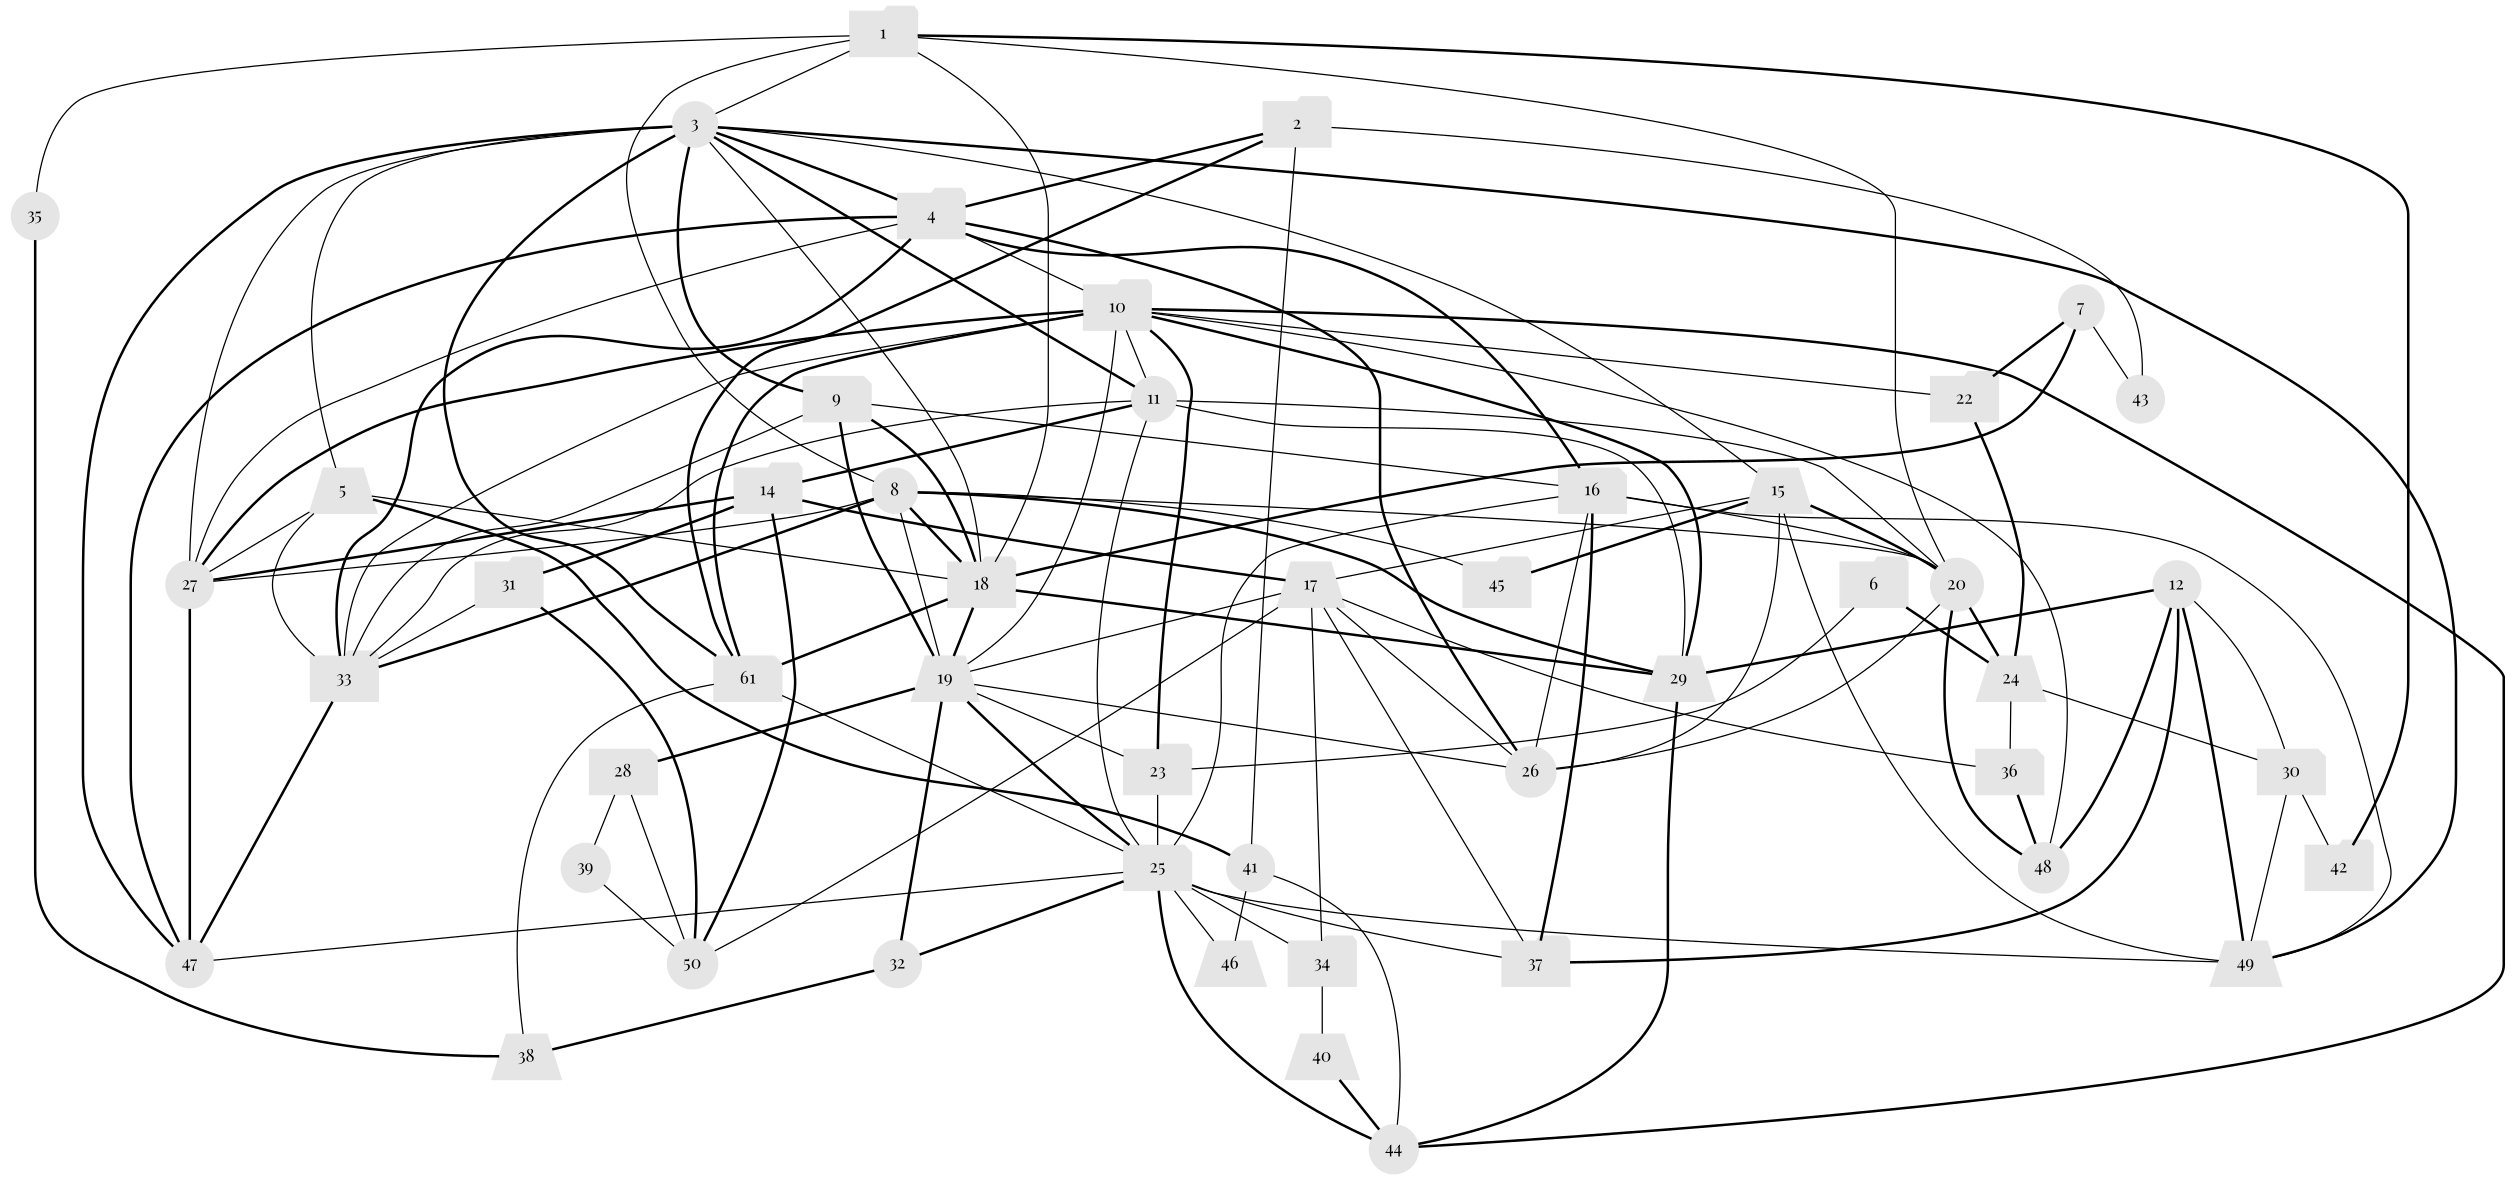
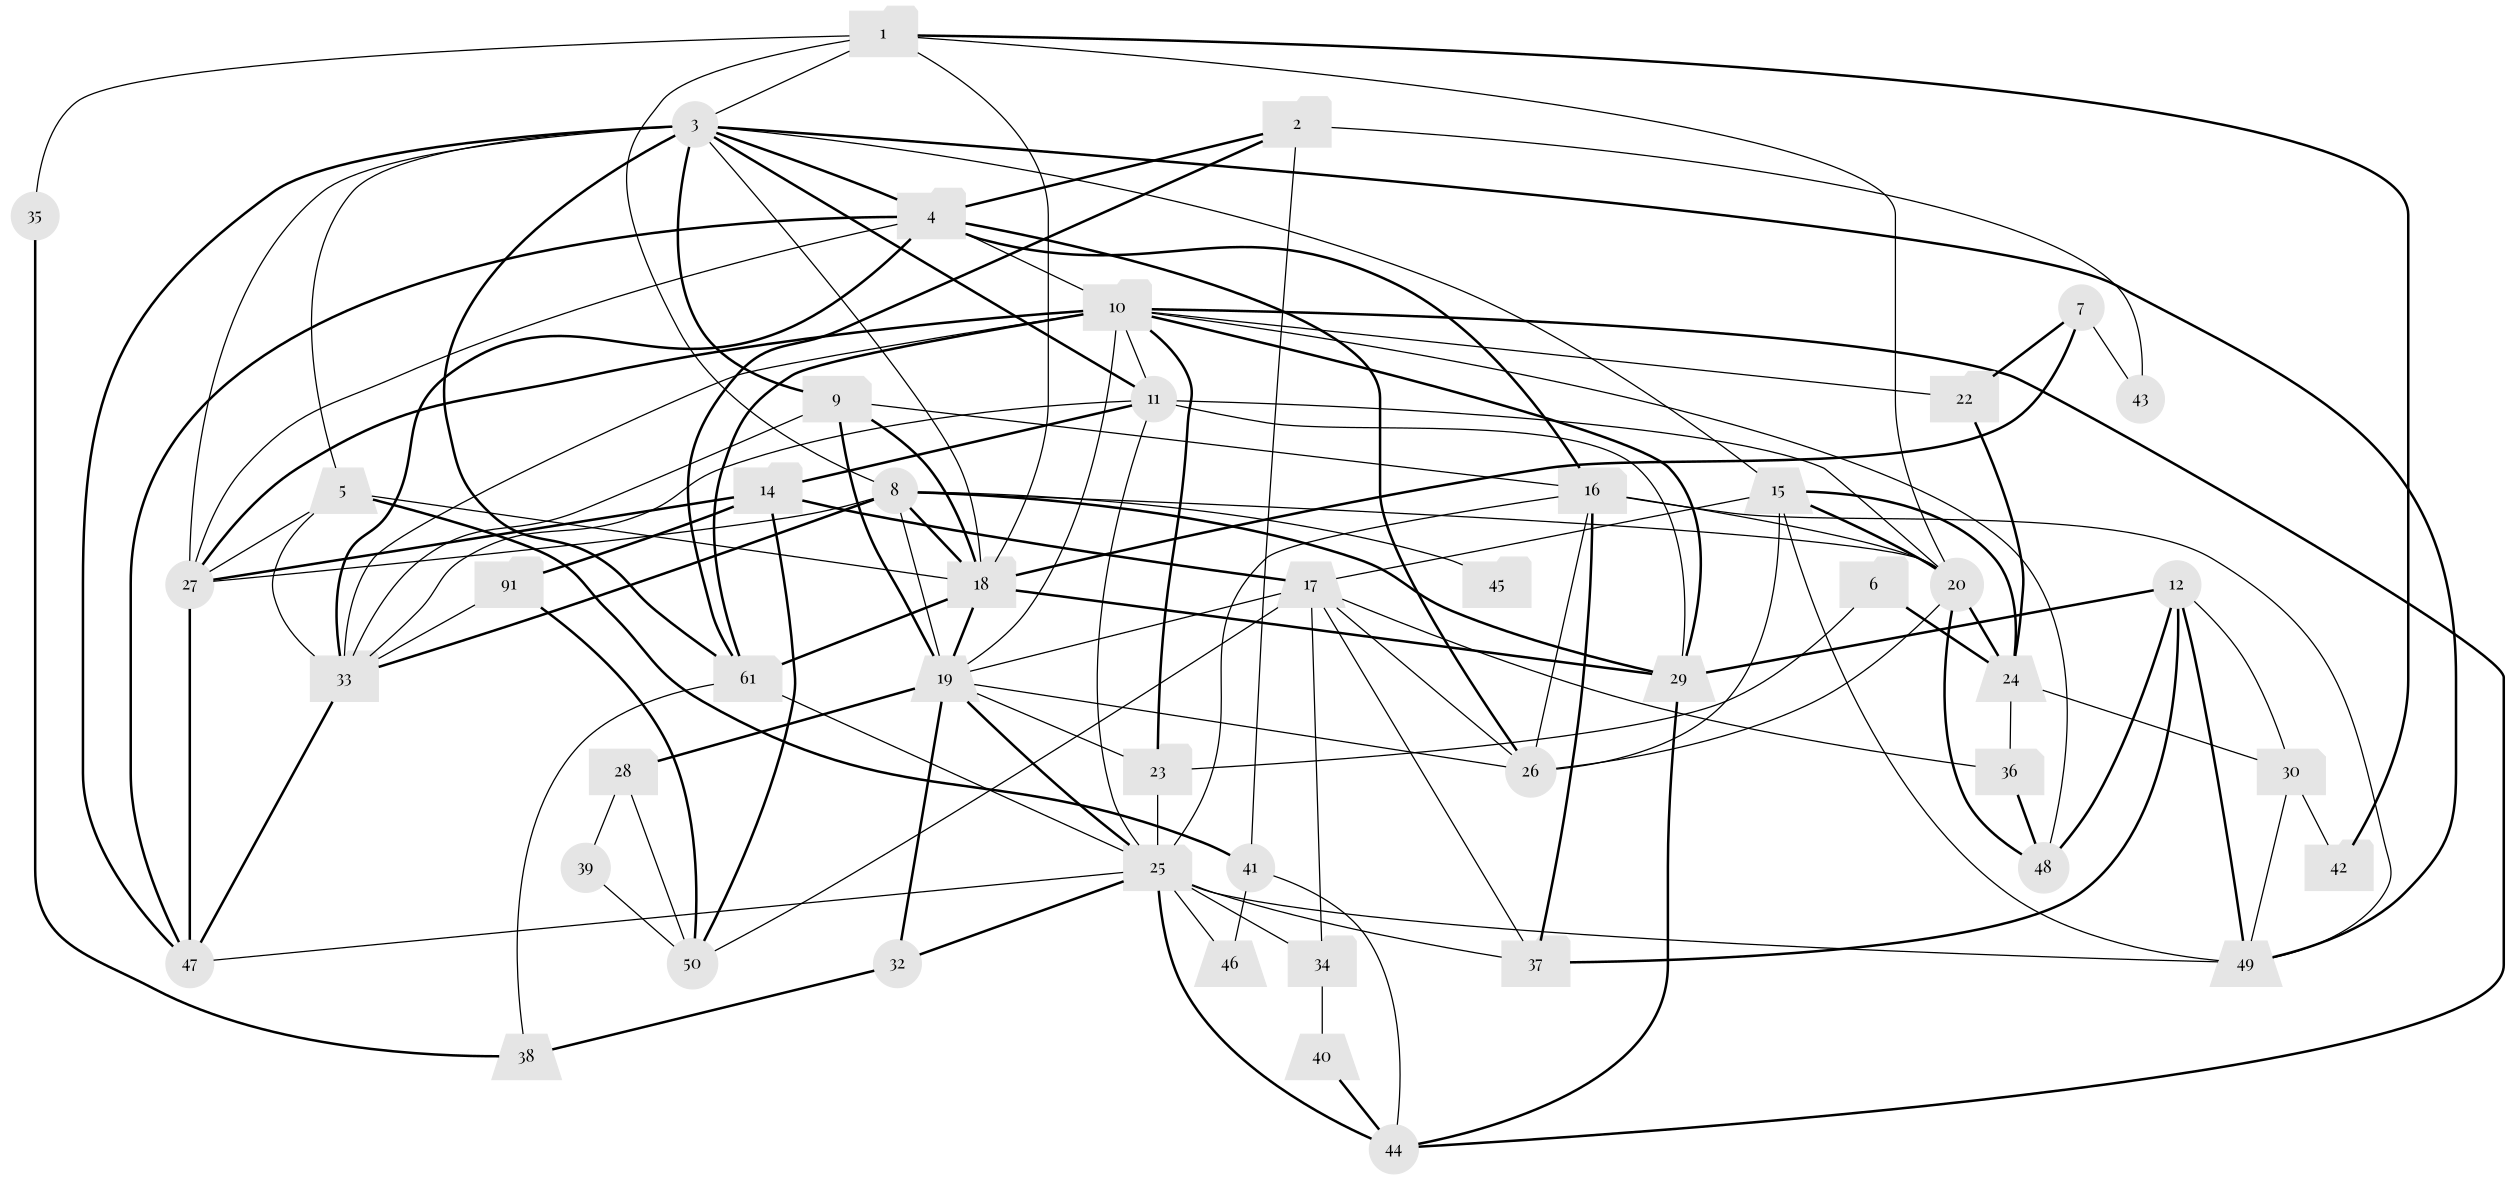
edge "15" -- "45": now "15" -- "24"
node "31": label "31" -> "91"
